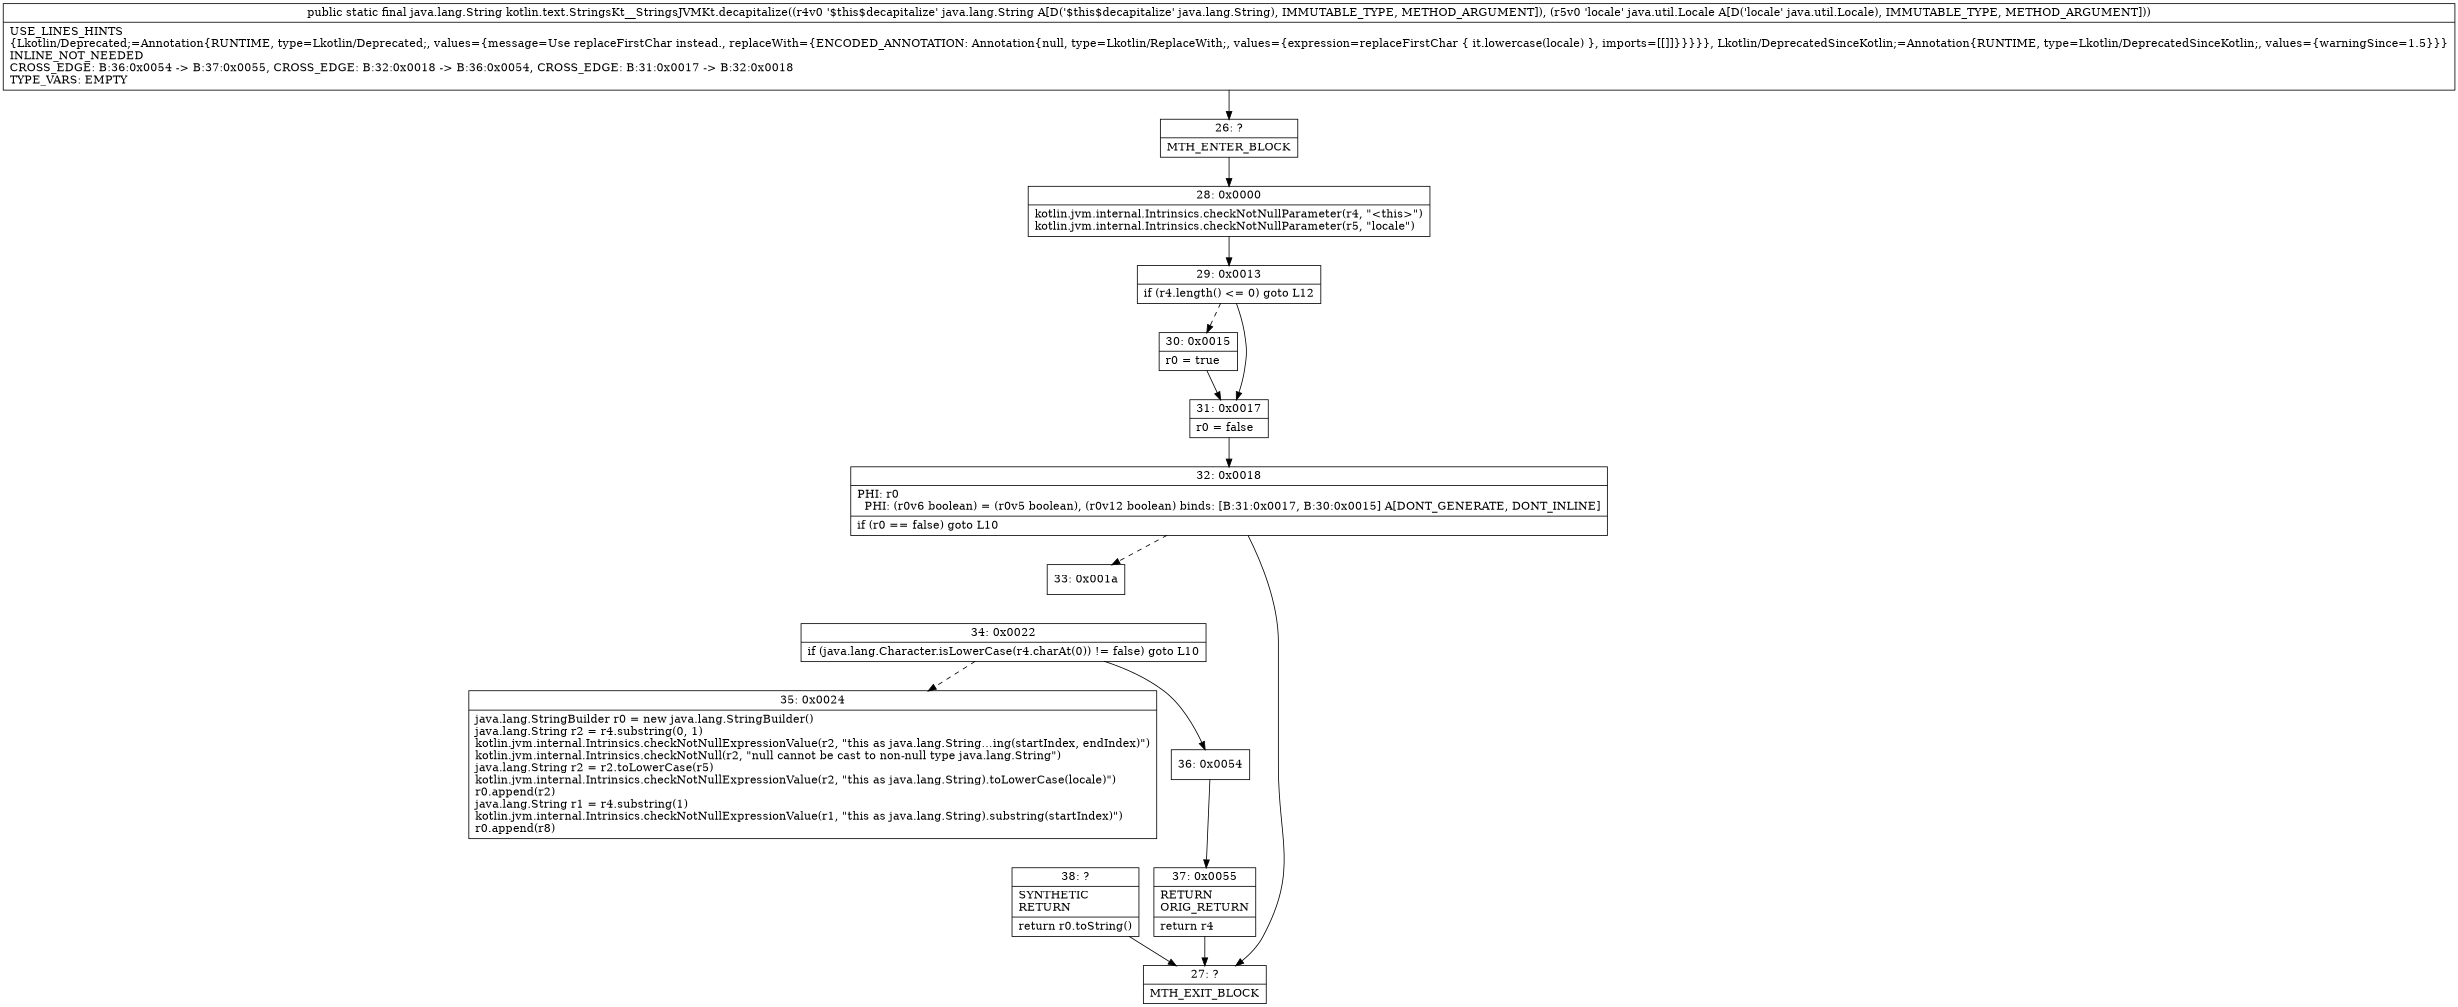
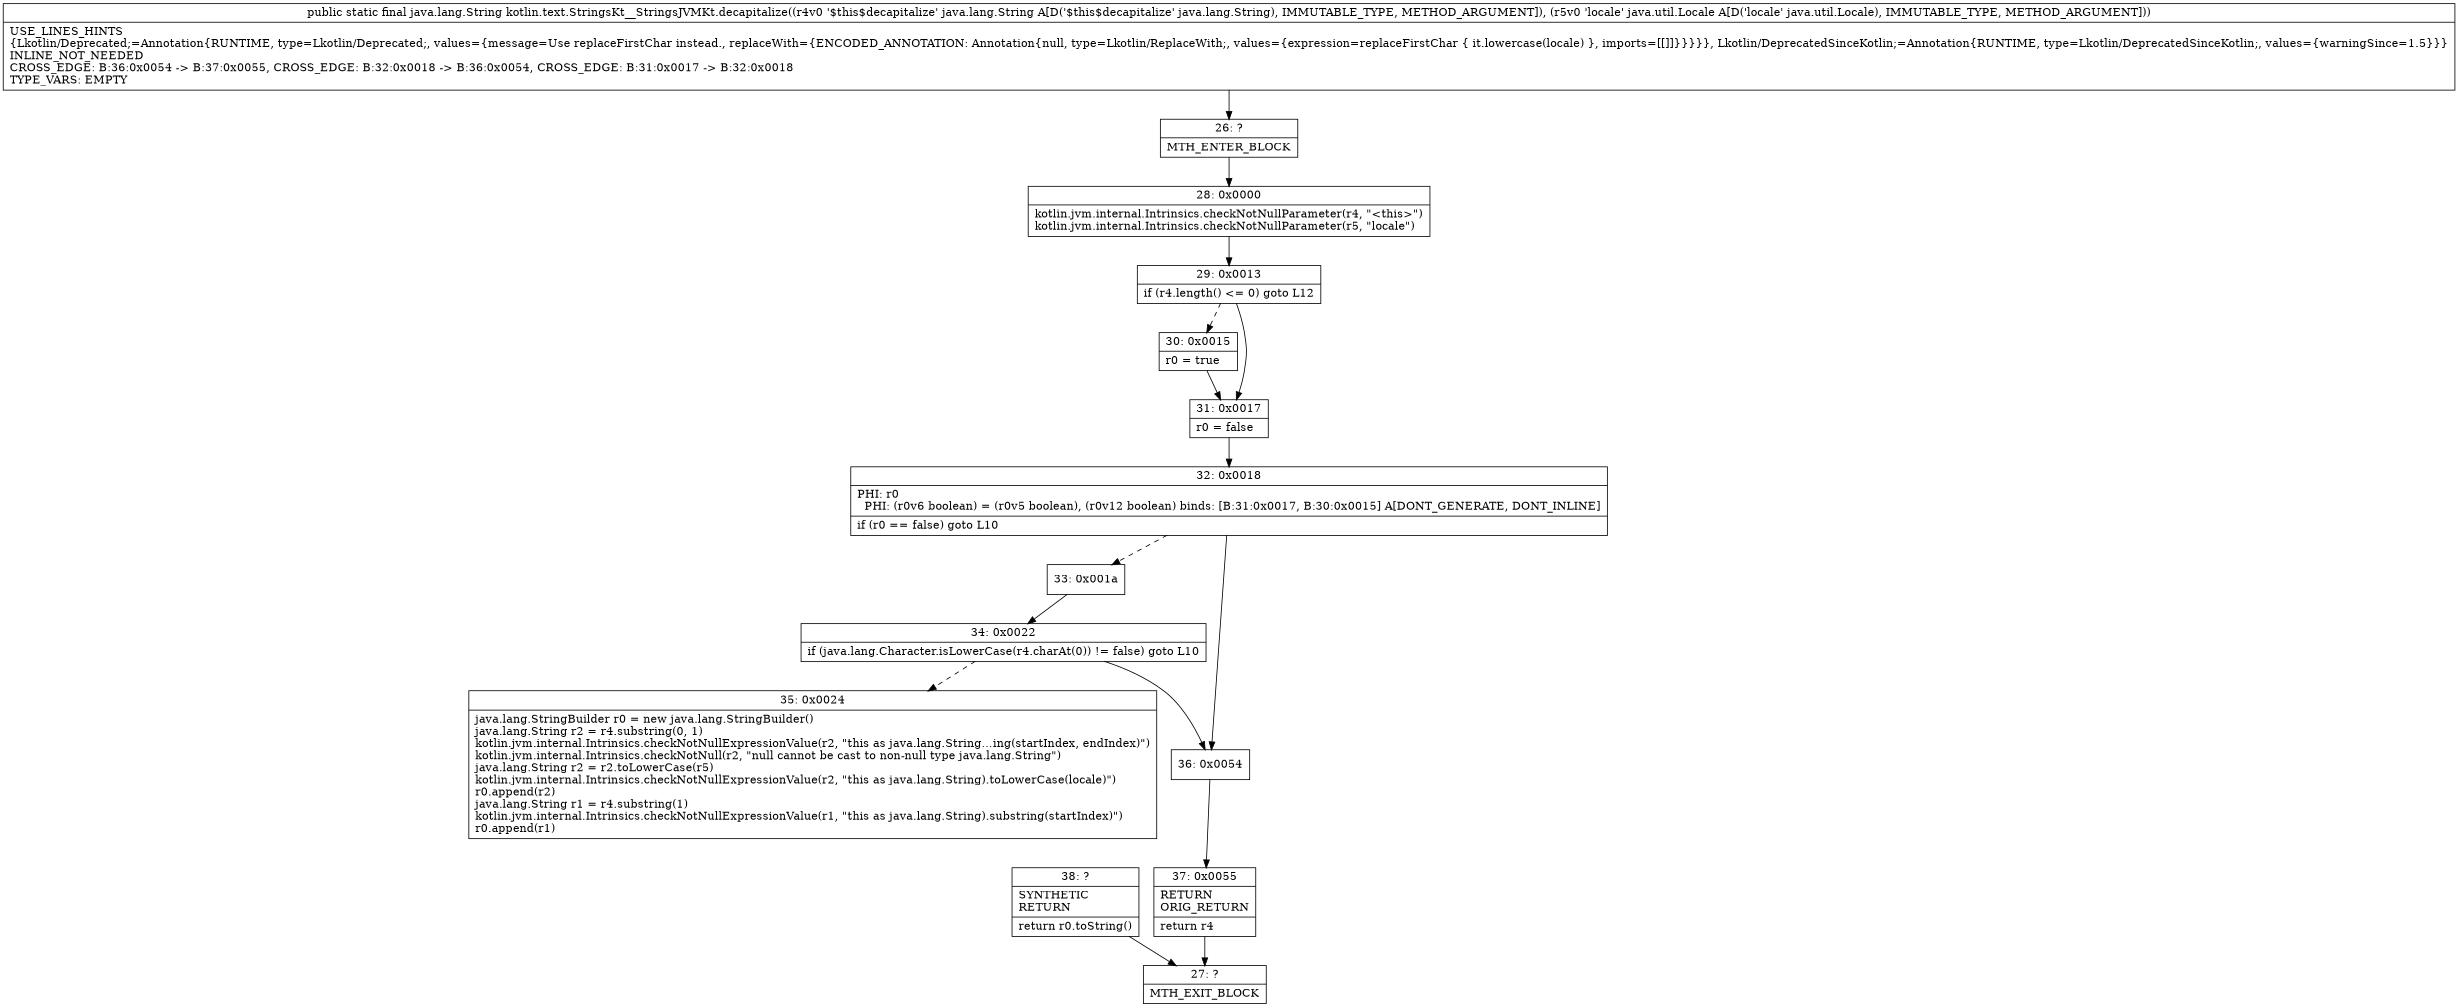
edge "33: 0x001a" -> "34: 0x0022": added
edge "32: 0x0018" -> "27: ?": now "32: 0x0018" -> "36: 0x0054"
node "35: 0x0024": text "r0.append(r8)" -> "r0.append(r1)"
